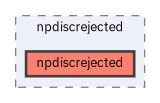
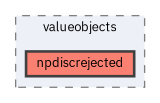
cluster "npdiscrejected": label "npdiscrejected" -> "valueobjects"
